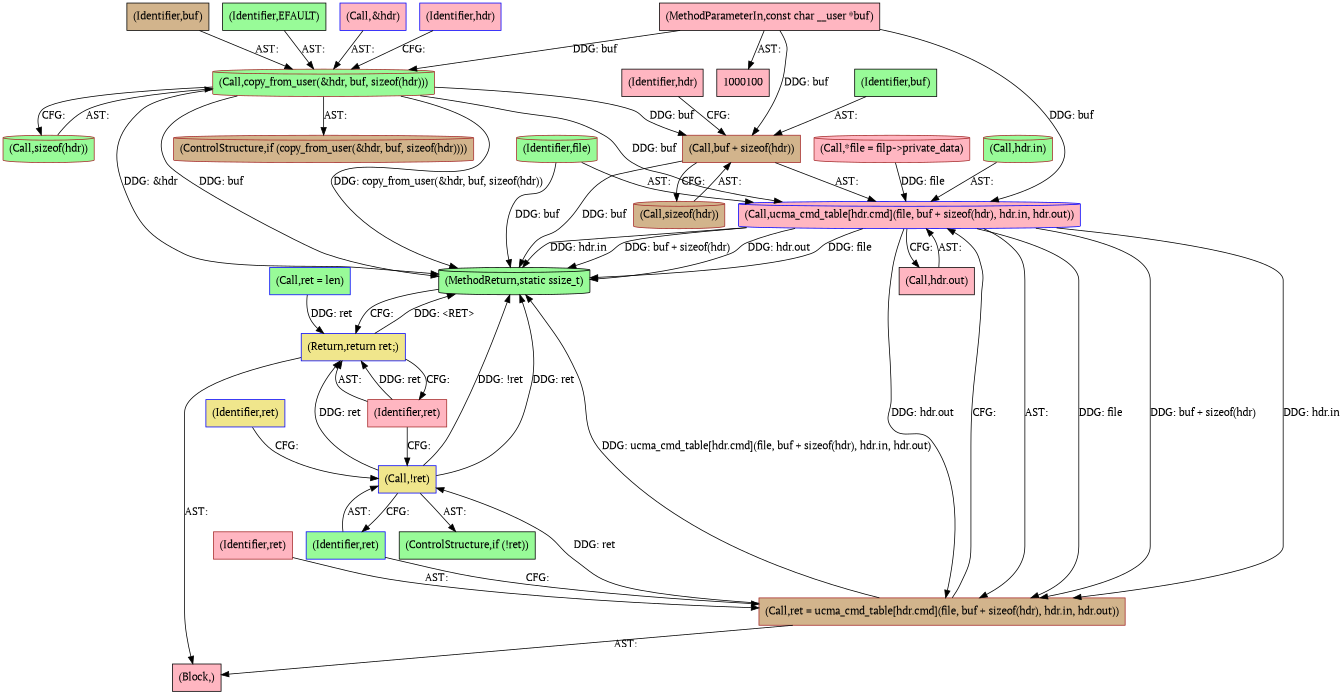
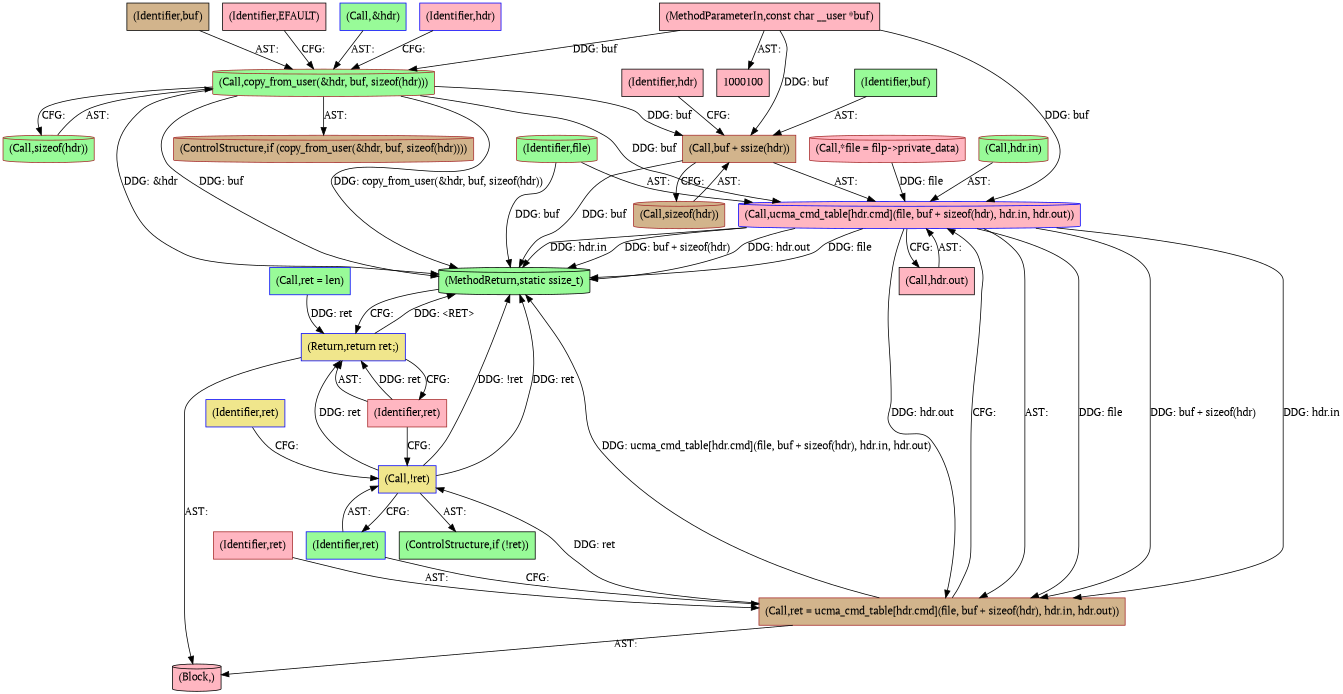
node "(Identifier,EFAULT)": fillcolor palegreen -> lightpink
node "(Call,&hdr)": fillcolor lightpink -> palegreen
edge "(Identifier,EFAULT)" -> "(Call,copy_from_user(&hdr, buf, sizeof(hdr)))": label "AST: " -> "CFG: "
node "(Call,buf + sizeof(hdr))": label "(Call,buf + sizeof(hdr))" -> "(Call,buf + ssize(hdr))"
node "(Block,)": shape box -> cylinder
